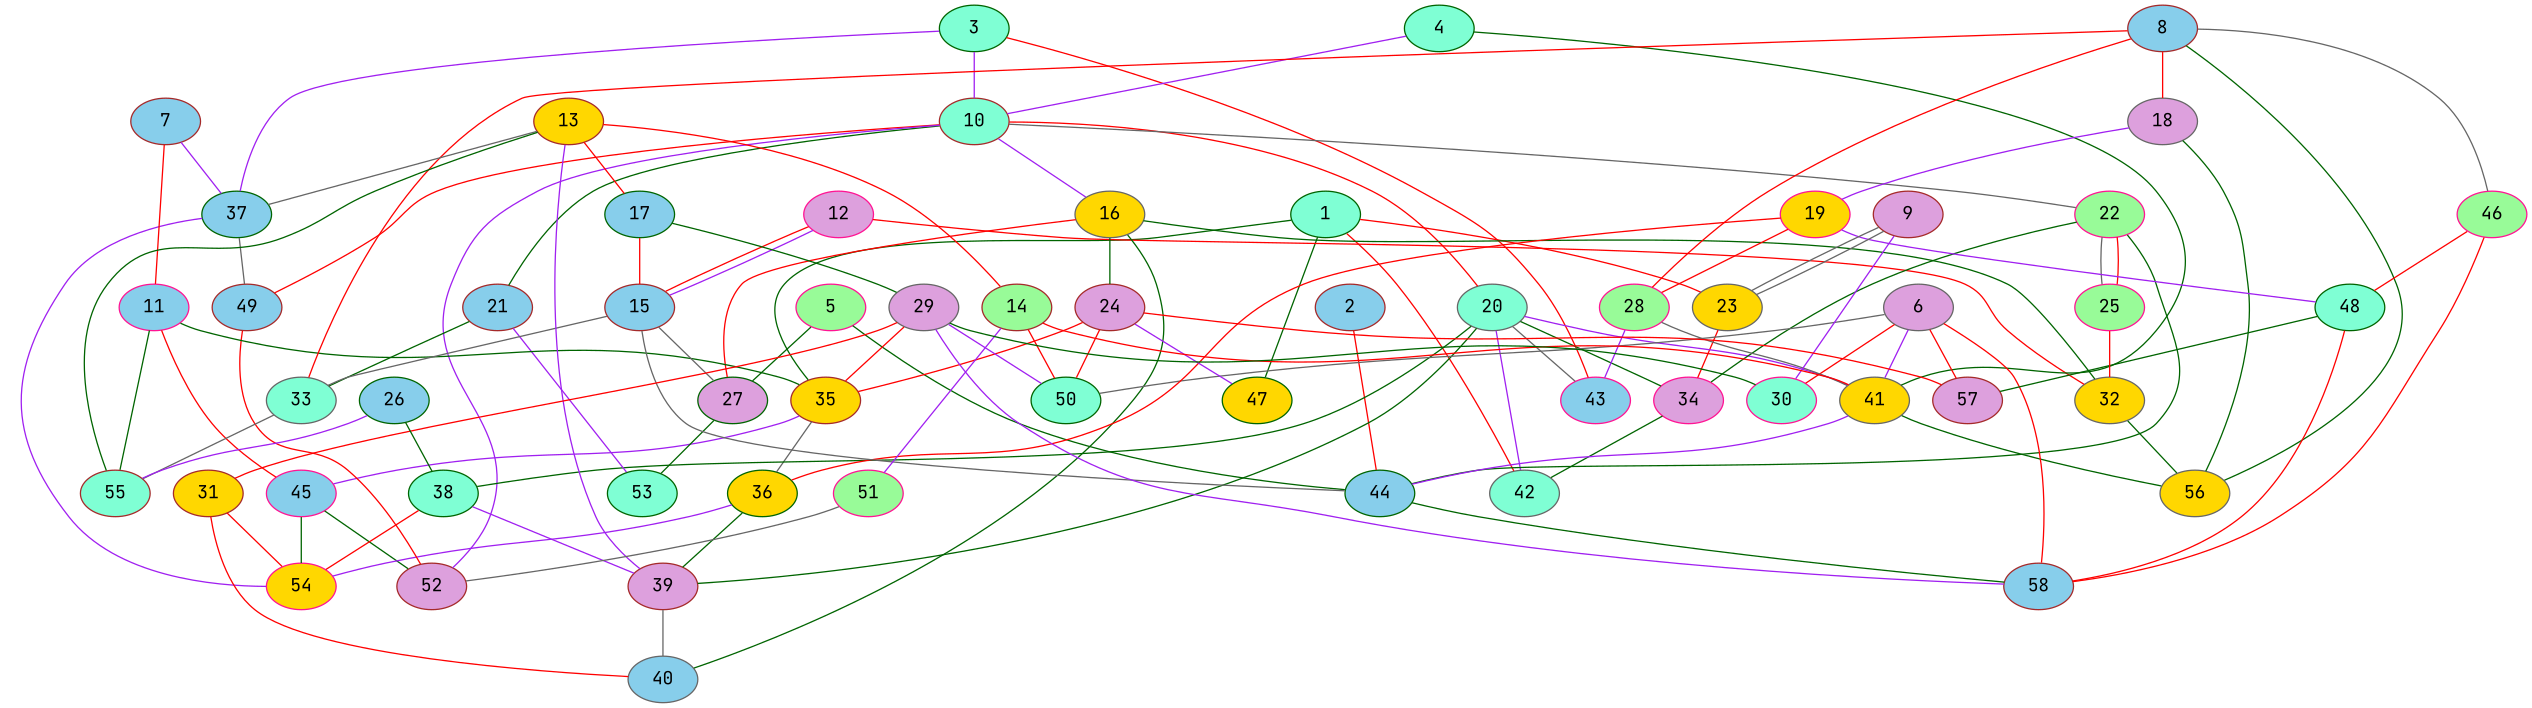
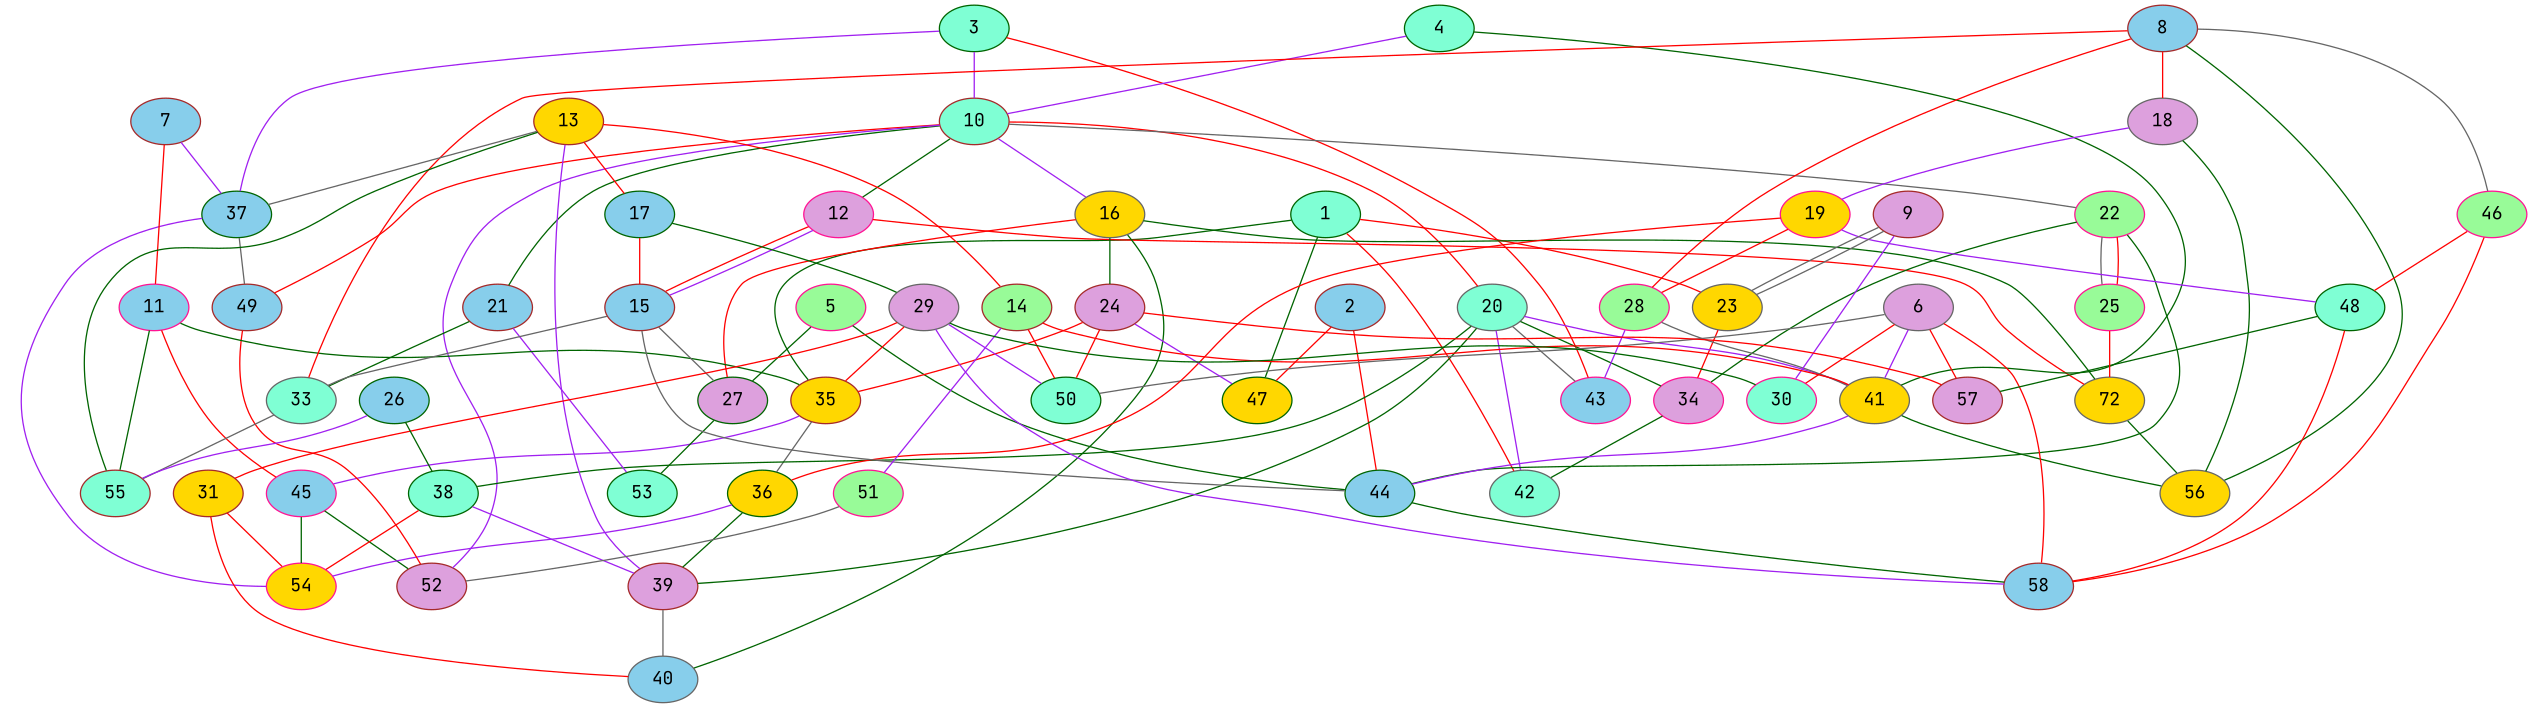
edge "10" -- "12": added
edge "2" -- "47": added
node "32": label "32" -> "72"
